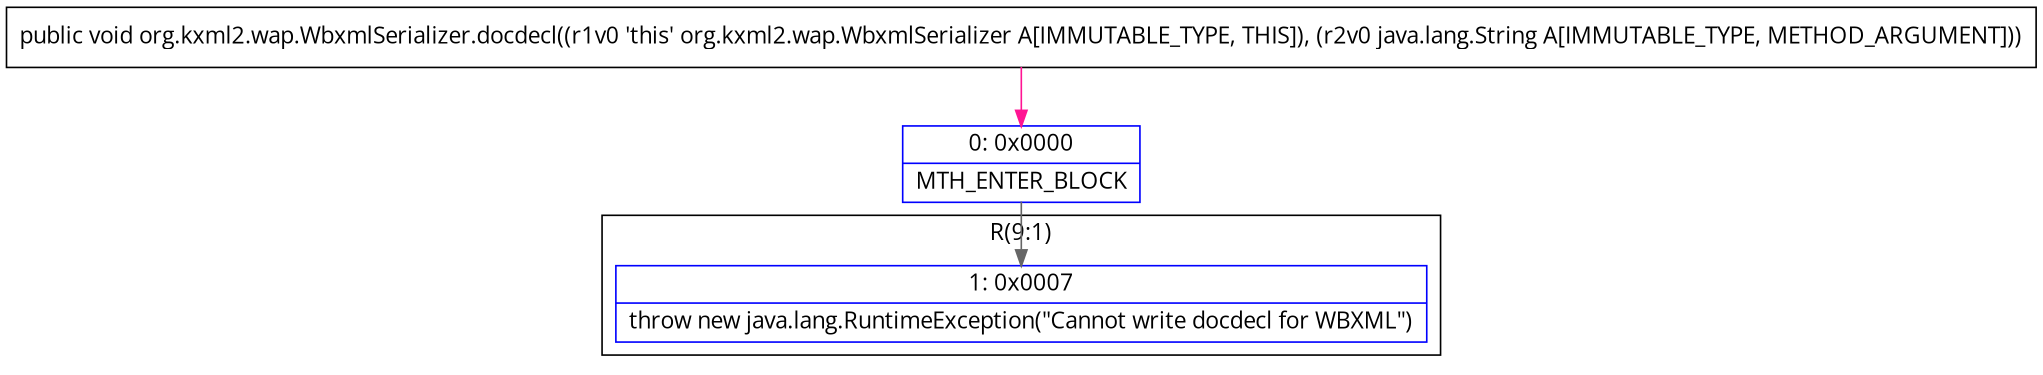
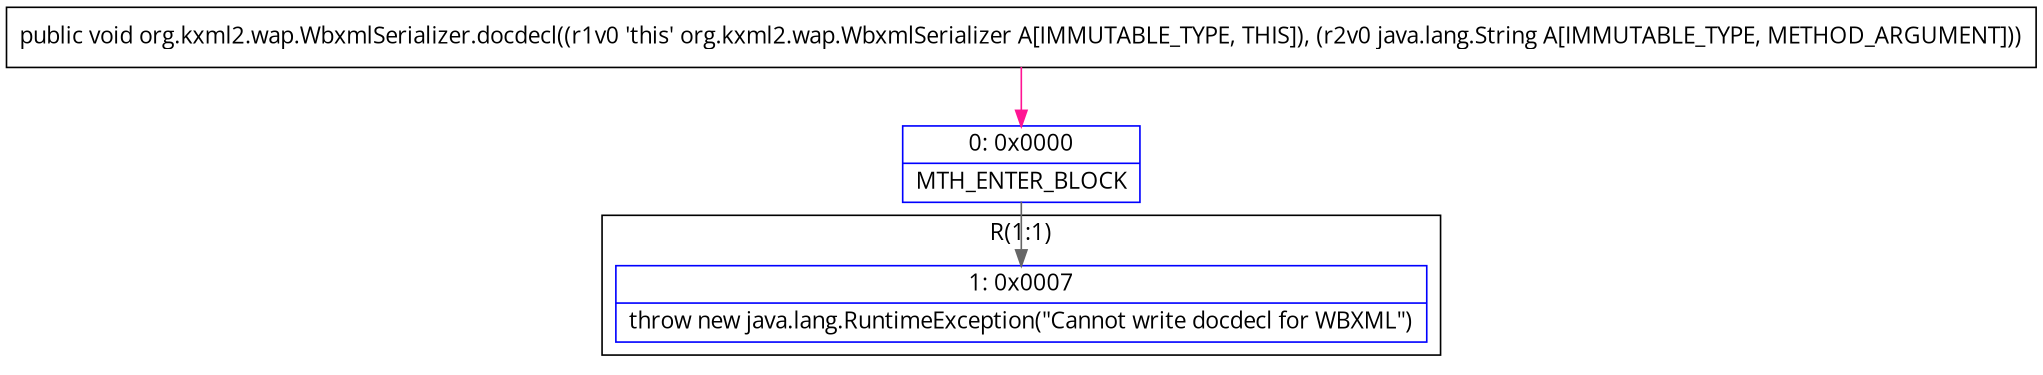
cluster "R(9:1)": label "R(9:1)" -> "R(1:1)"
